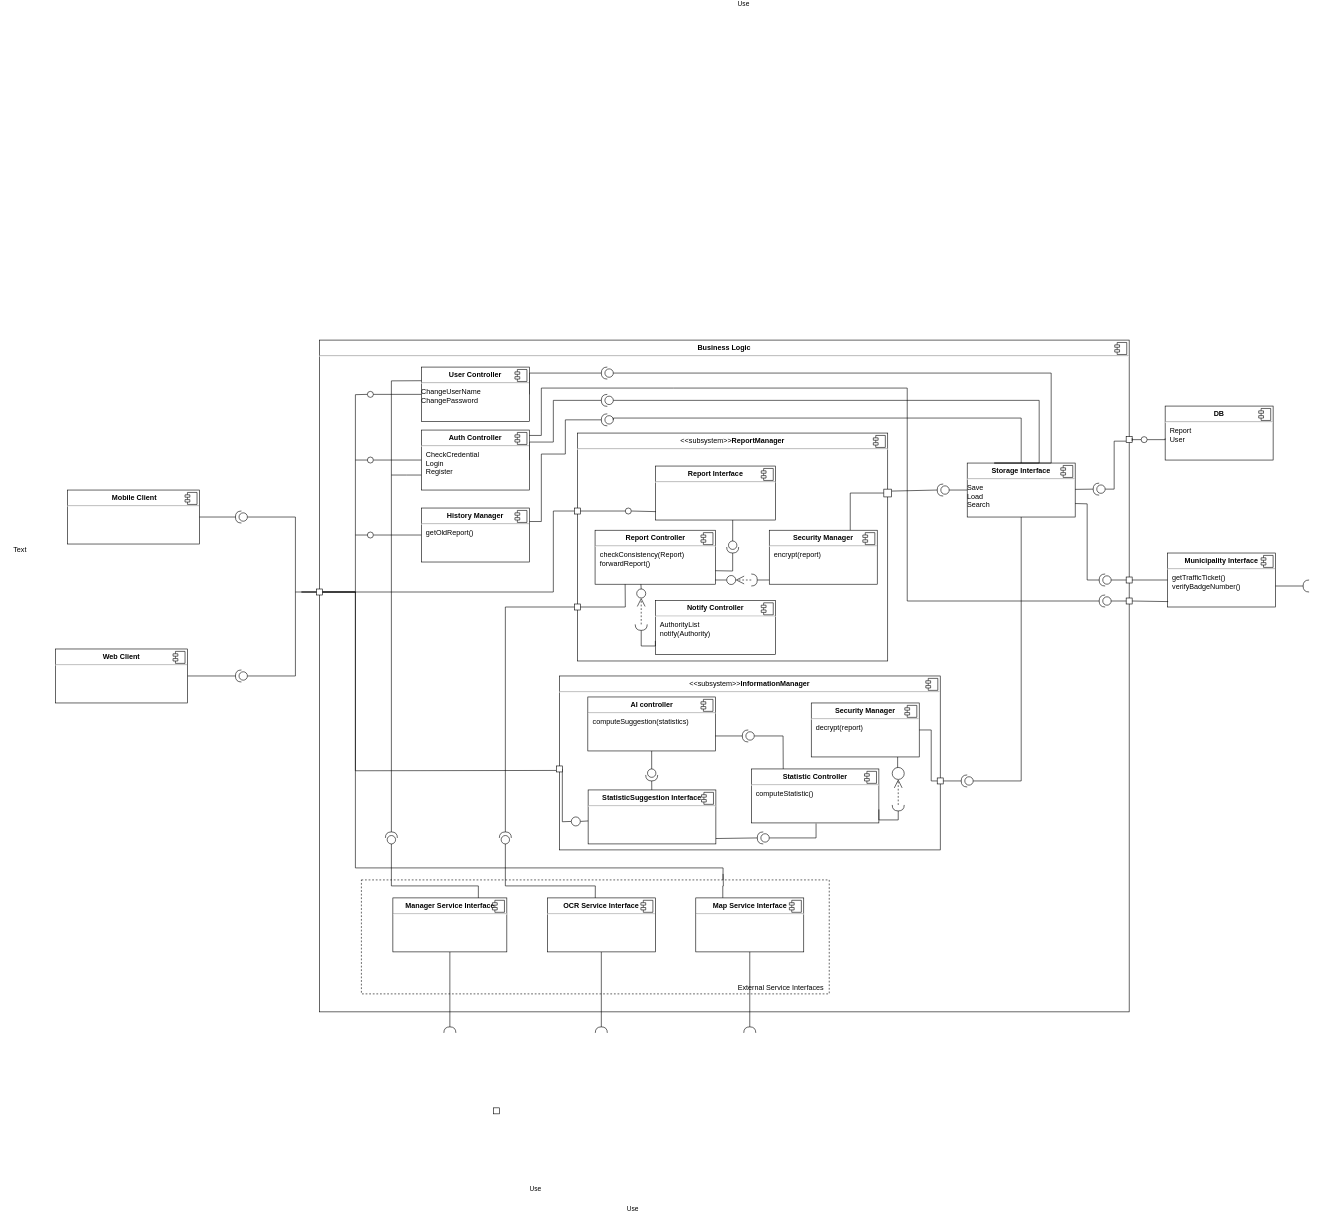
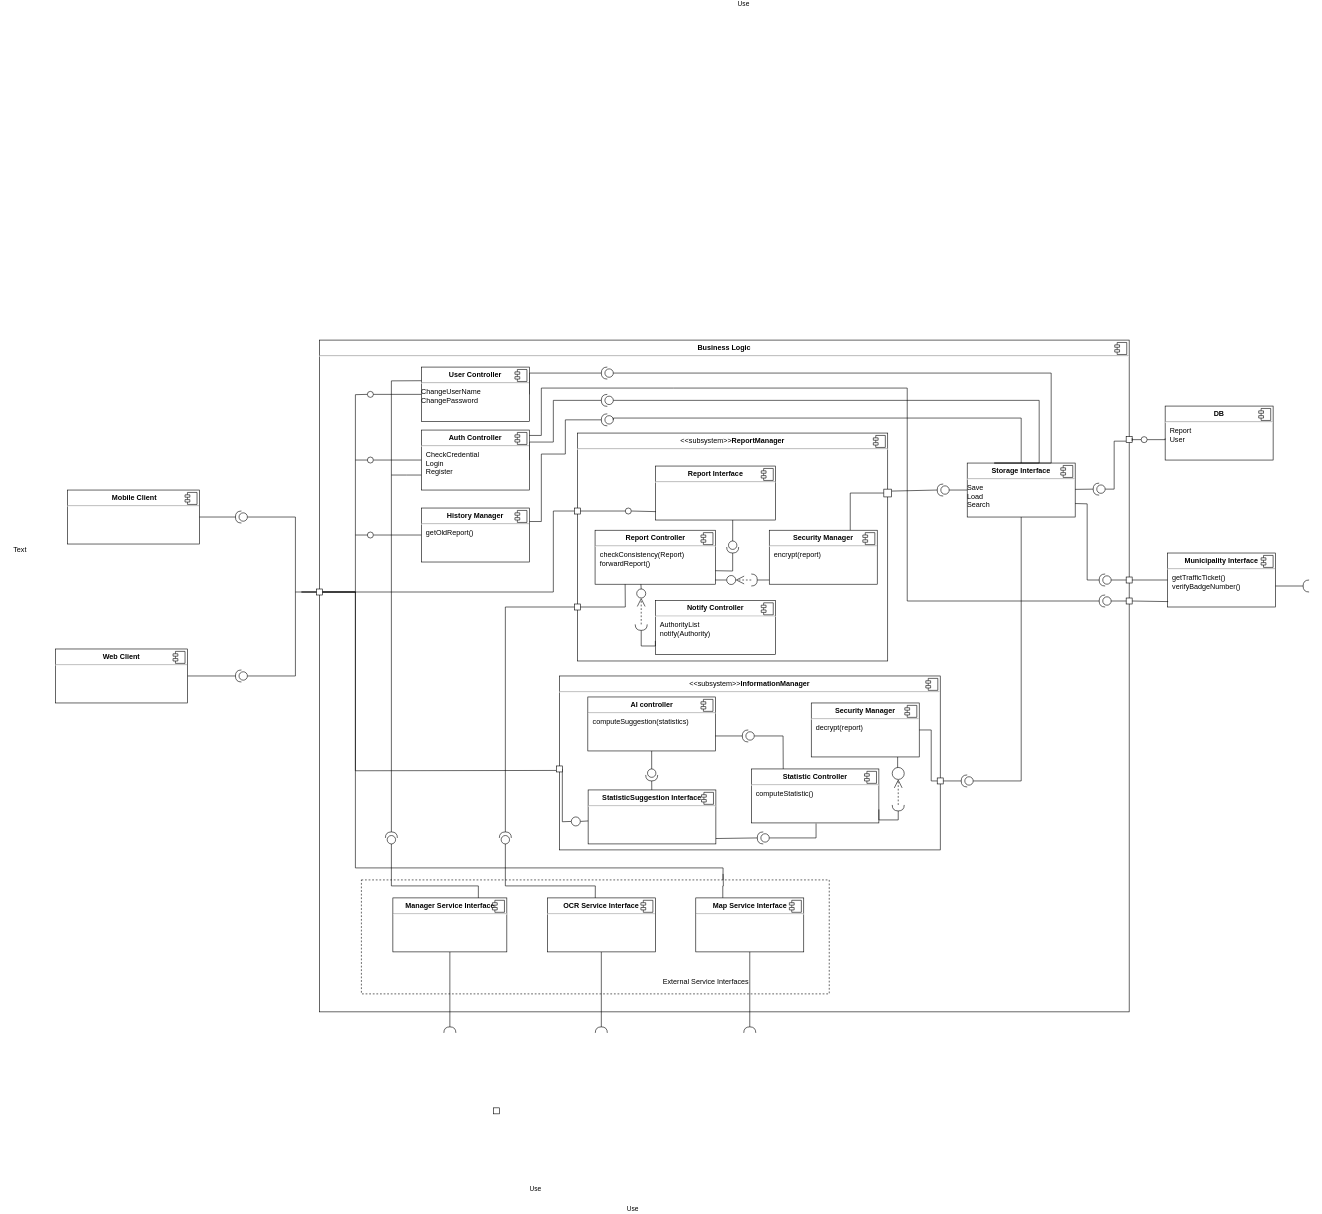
node "External Service Interfaces": moved (781, 988) -> (706, 982)
